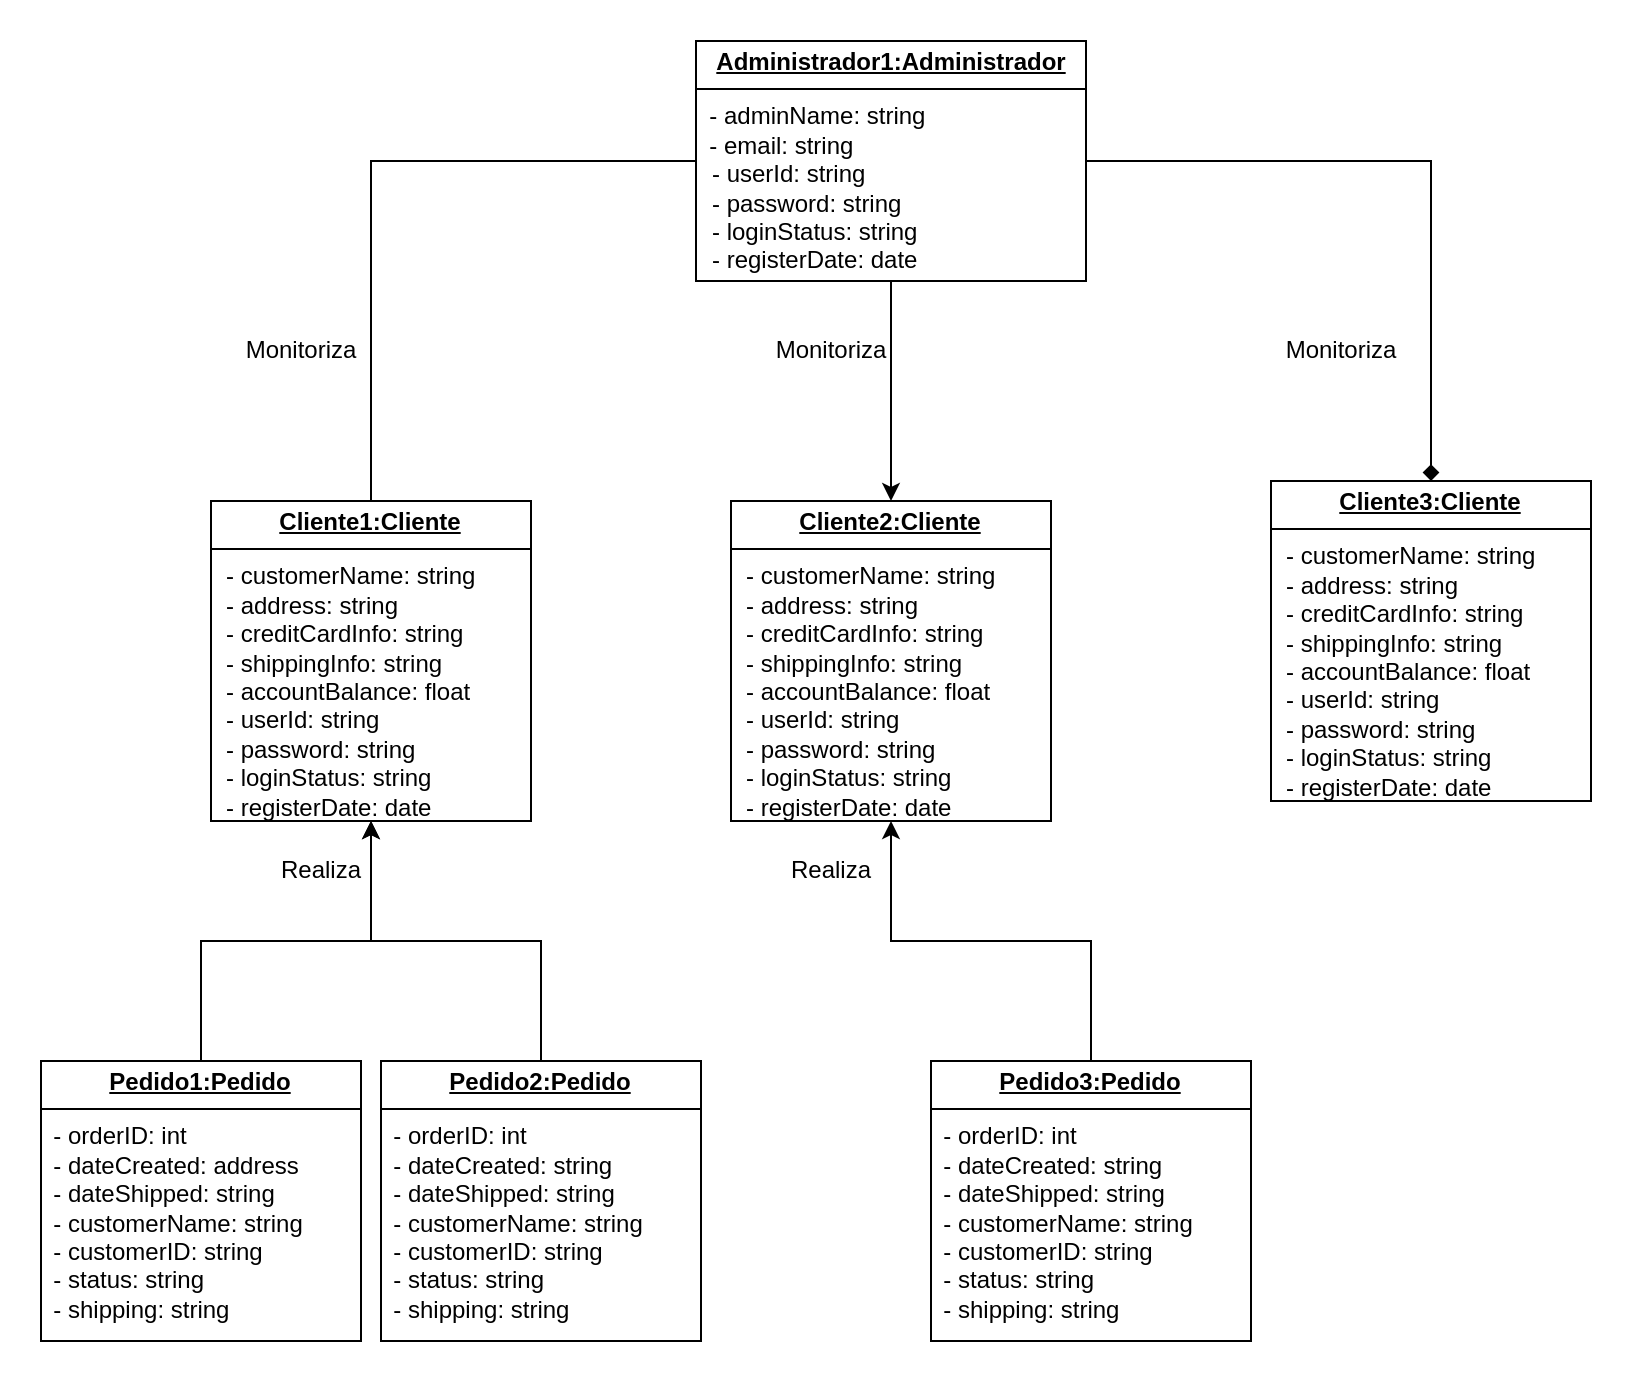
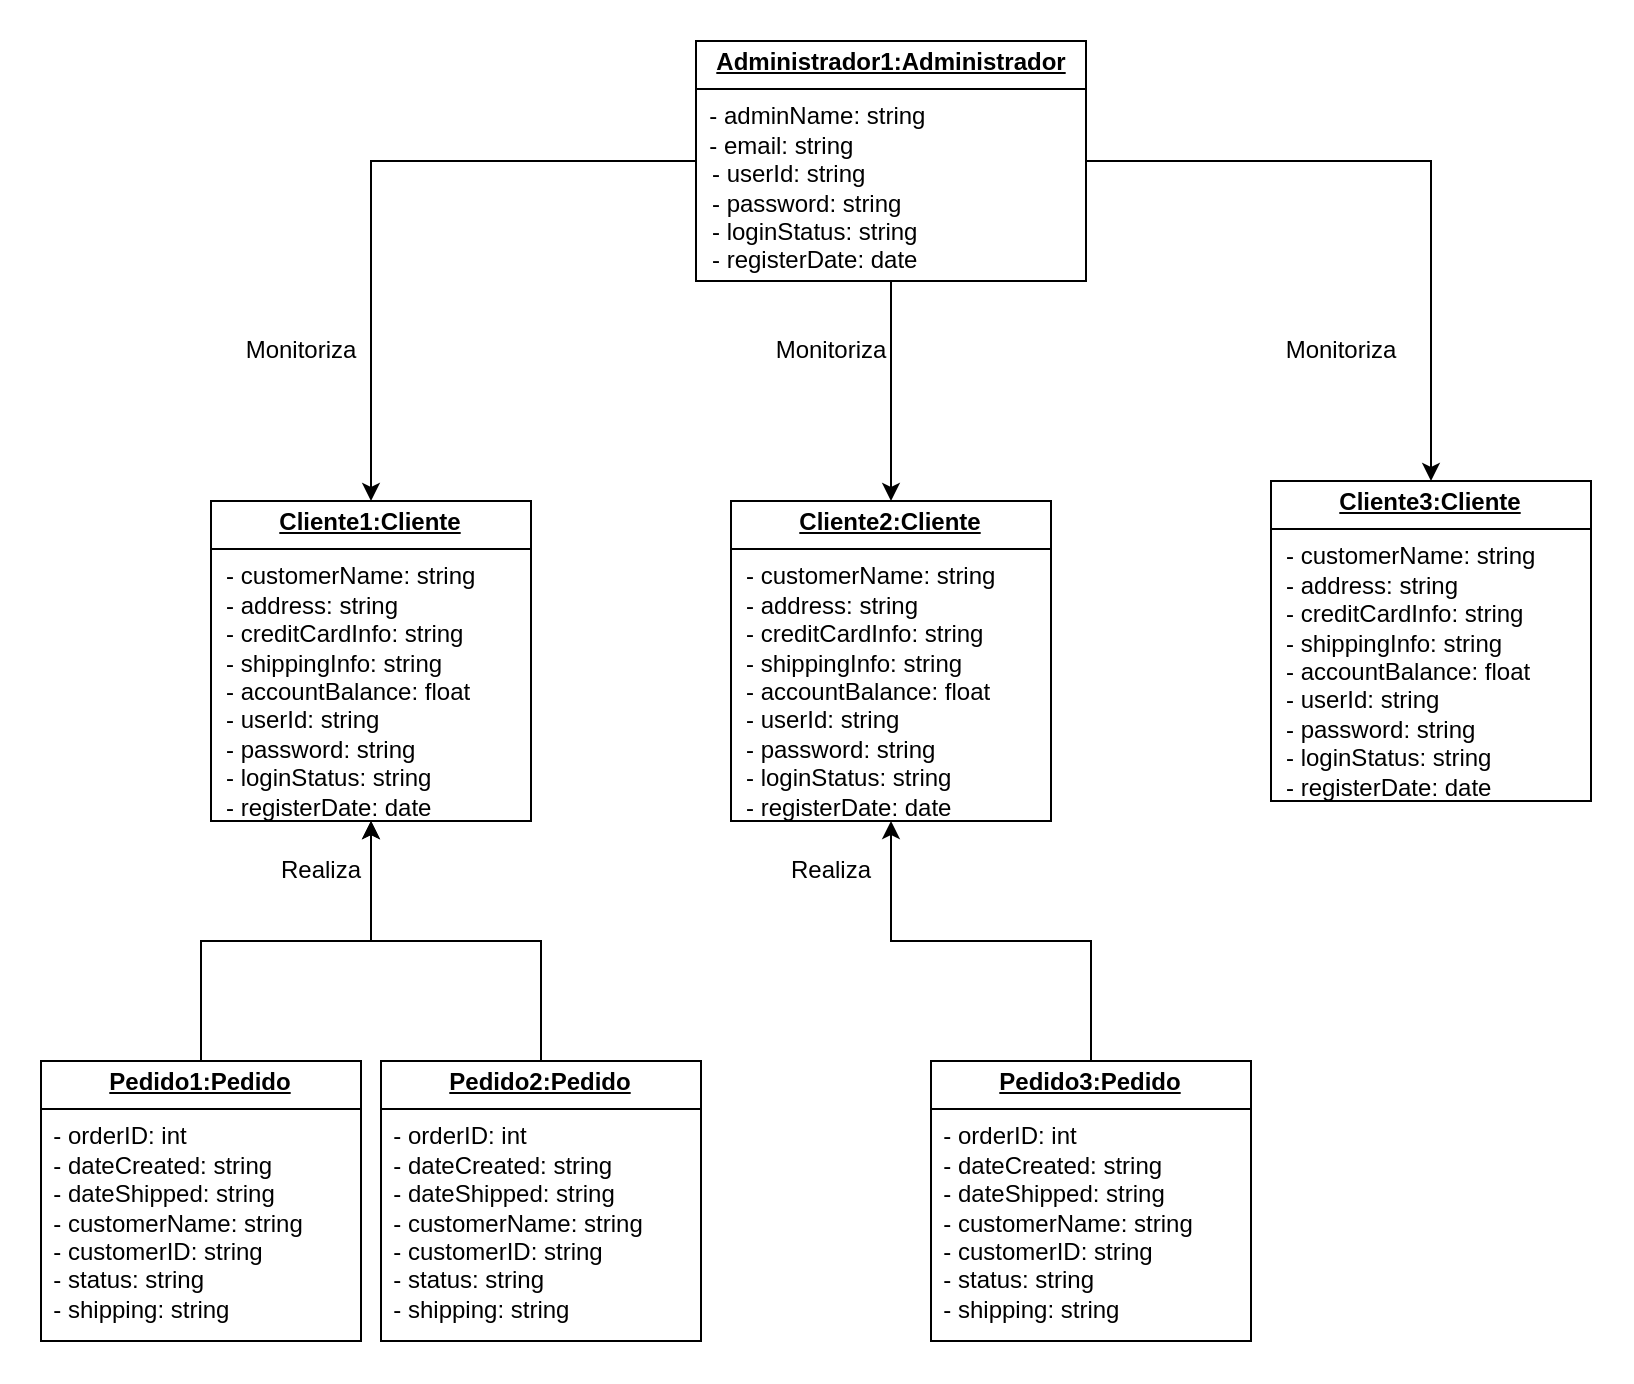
edge "Administrador1:Administrador - adminName: string - email: string - userId: string - password: string - loginStatus: string - registerDate: date" -> "Cliente3:Cliente - customerName: string - address: string - creditCardInfo: string - shippingInfo: string - accountBalance: float - userId: string - password: string - loginStatus: string - registerDate: date": arrowhead diamond -> classic
edge "Administrador1:Administrador - adminName: string - email: string - userId: string - password: string - loginStatus: string - registerDate: date" -- "Cliente1:Cliente - customerName: string - address: string - creditCardInfo: string - shippingInfo: string - accountBalance: float - userId: string - password: string - loginStatus: string - registerDate: date": arrowhead none -> classic
node "Pedido1:Pedido - orderID: int - dateCreated: address - dateShipped: string - customerName: string - customerID: string - status: string - shipping: string": label "Pedido1:Pedido - orderID: int - dateCreated: address - dateShipped: string - customerName: string - customerID: string - status: string - shipping: string" -> "Pedido1:Pedido - orderID: int - dateCreated: string - dateShipped: string - customerName: string - customerID: string - status: string - shipping: string"
